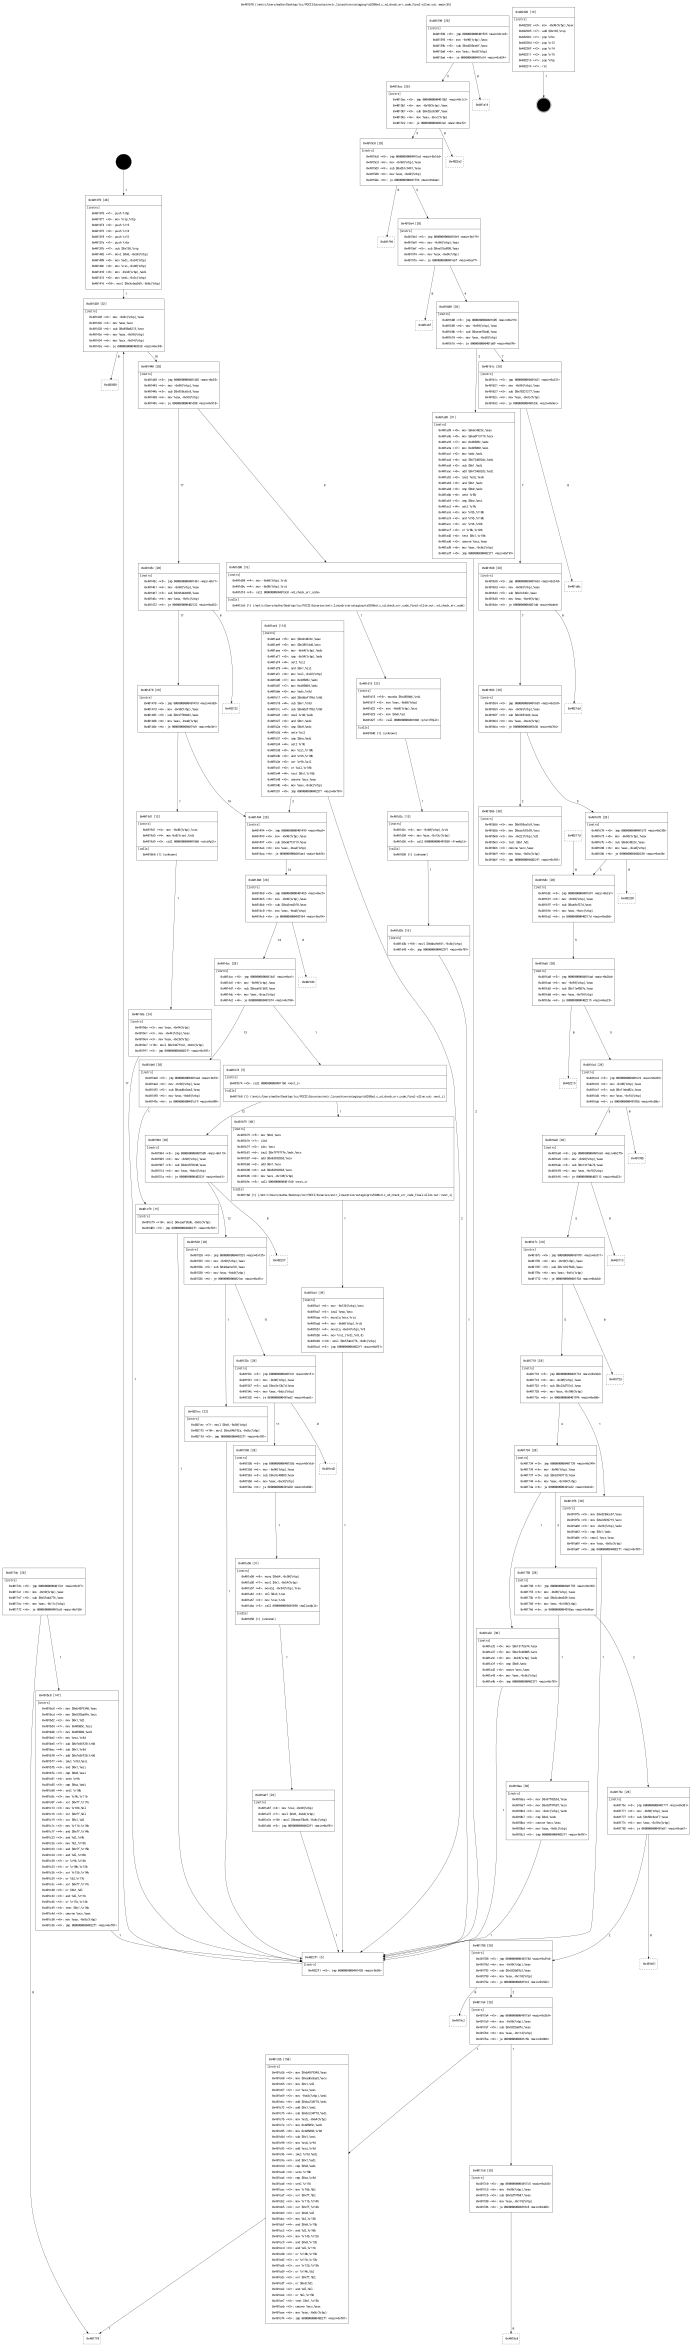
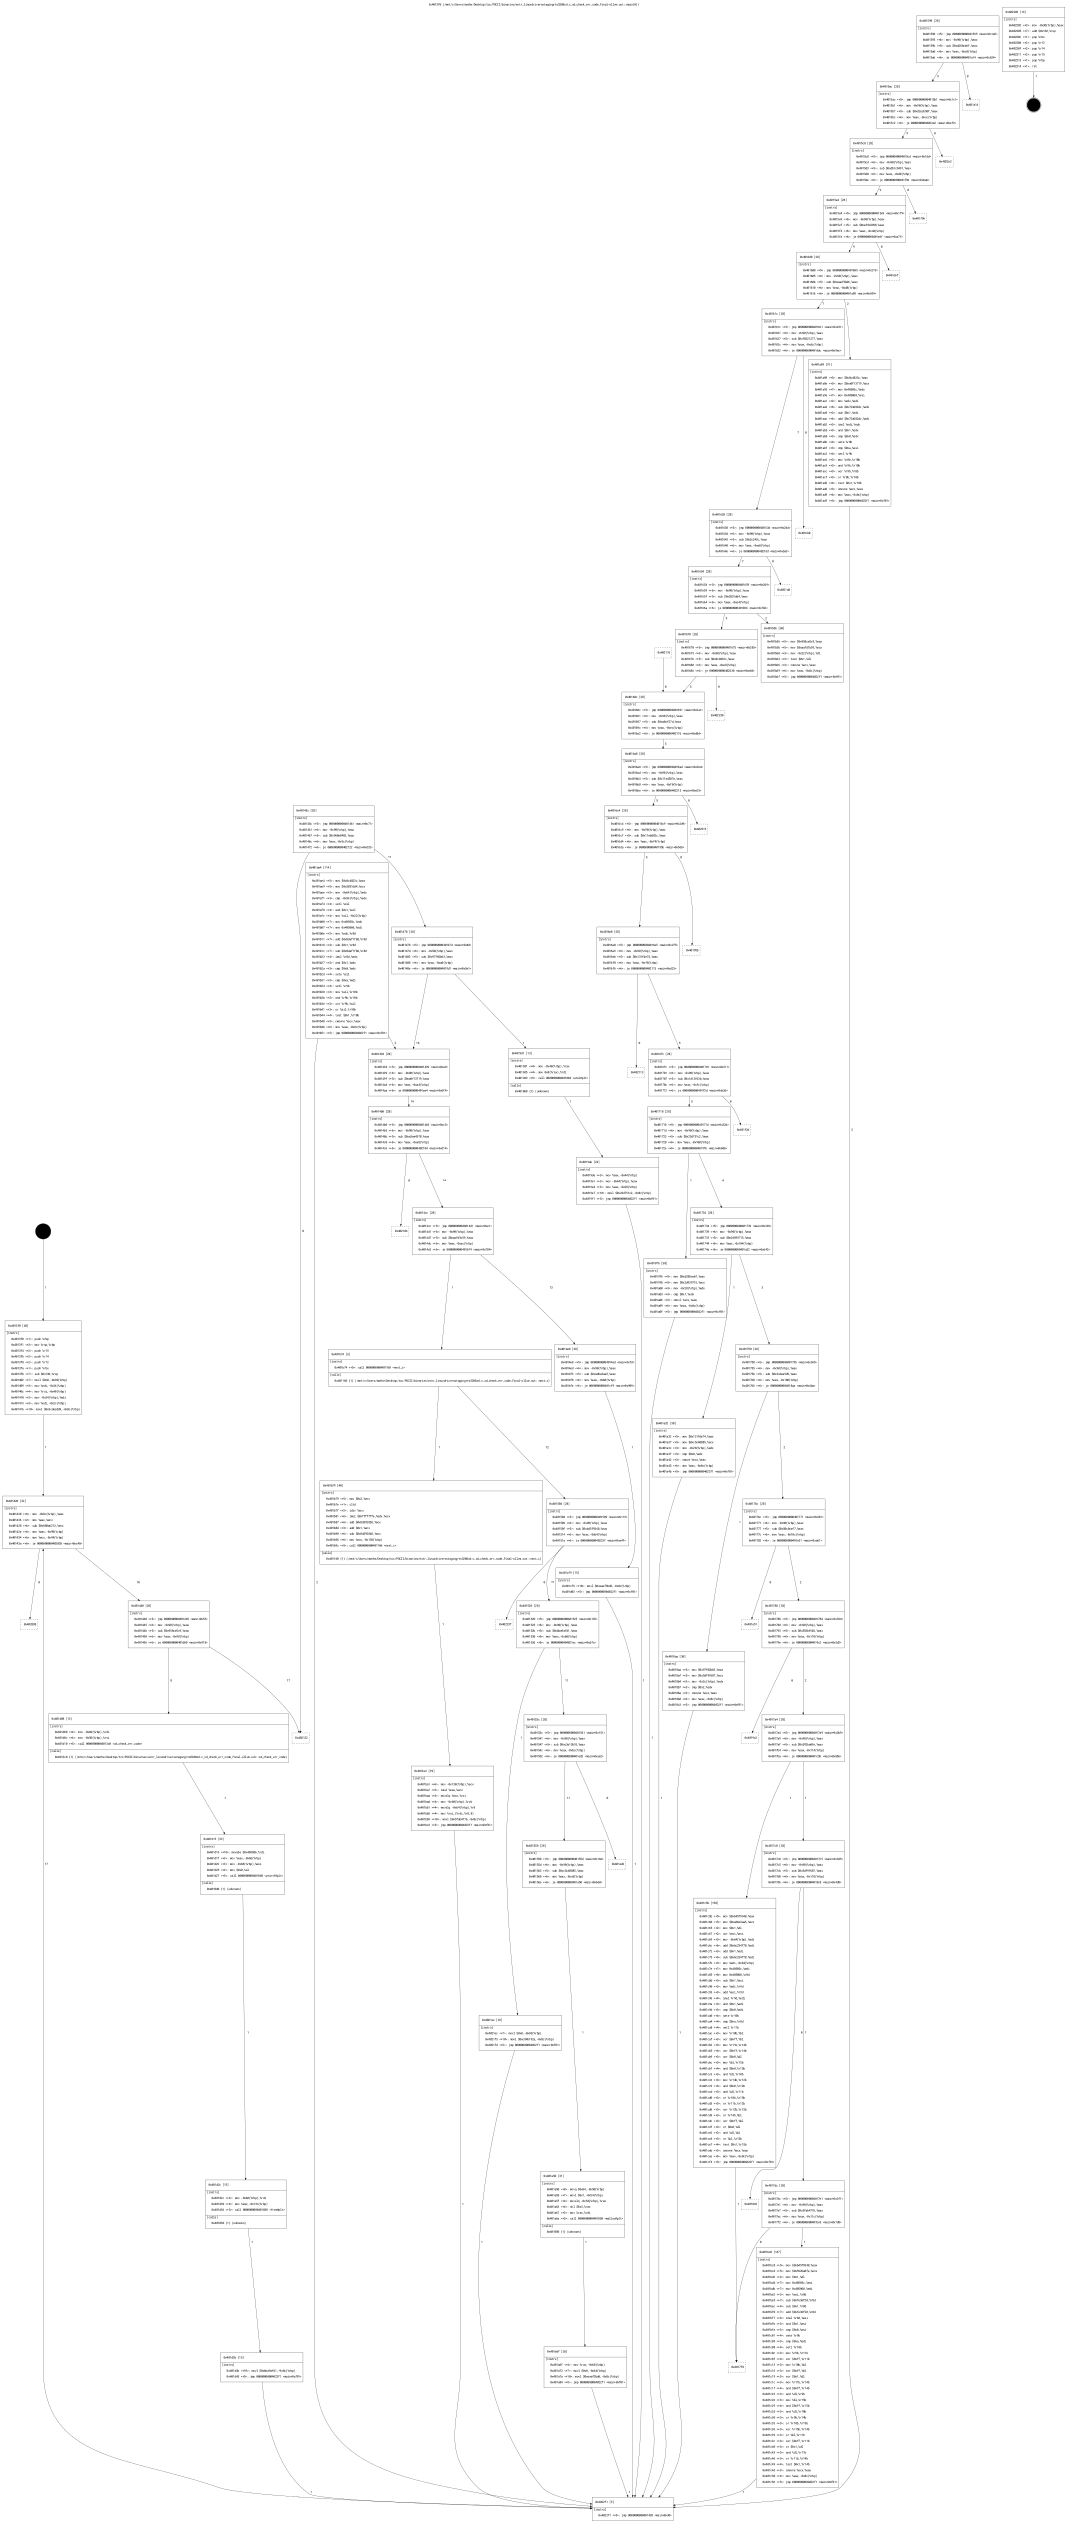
edge "0x401440 [28]" -> "0x40145c [28]": now "0x401440 [28]" -> "0x402122"
edge "0x4017c0 [28]" -> "0x4017dc [28]": added, label "1"
